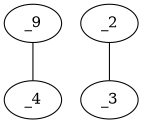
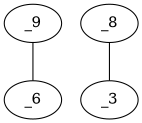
node "_2": label "_2" -> "_8"
node "_4": label "_4" -> "_6"
